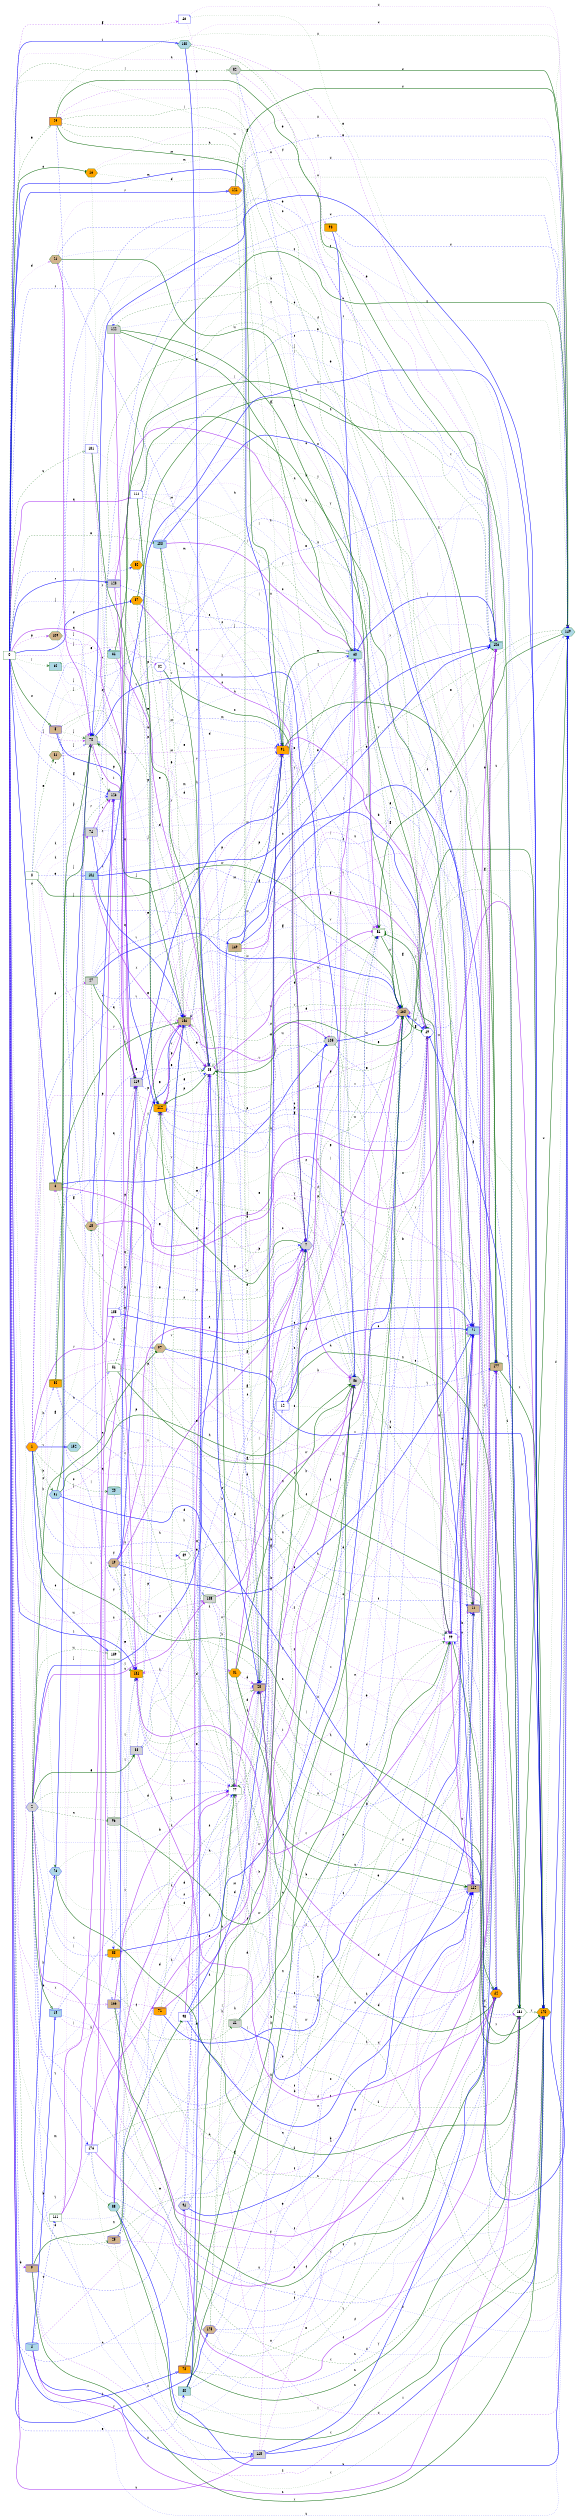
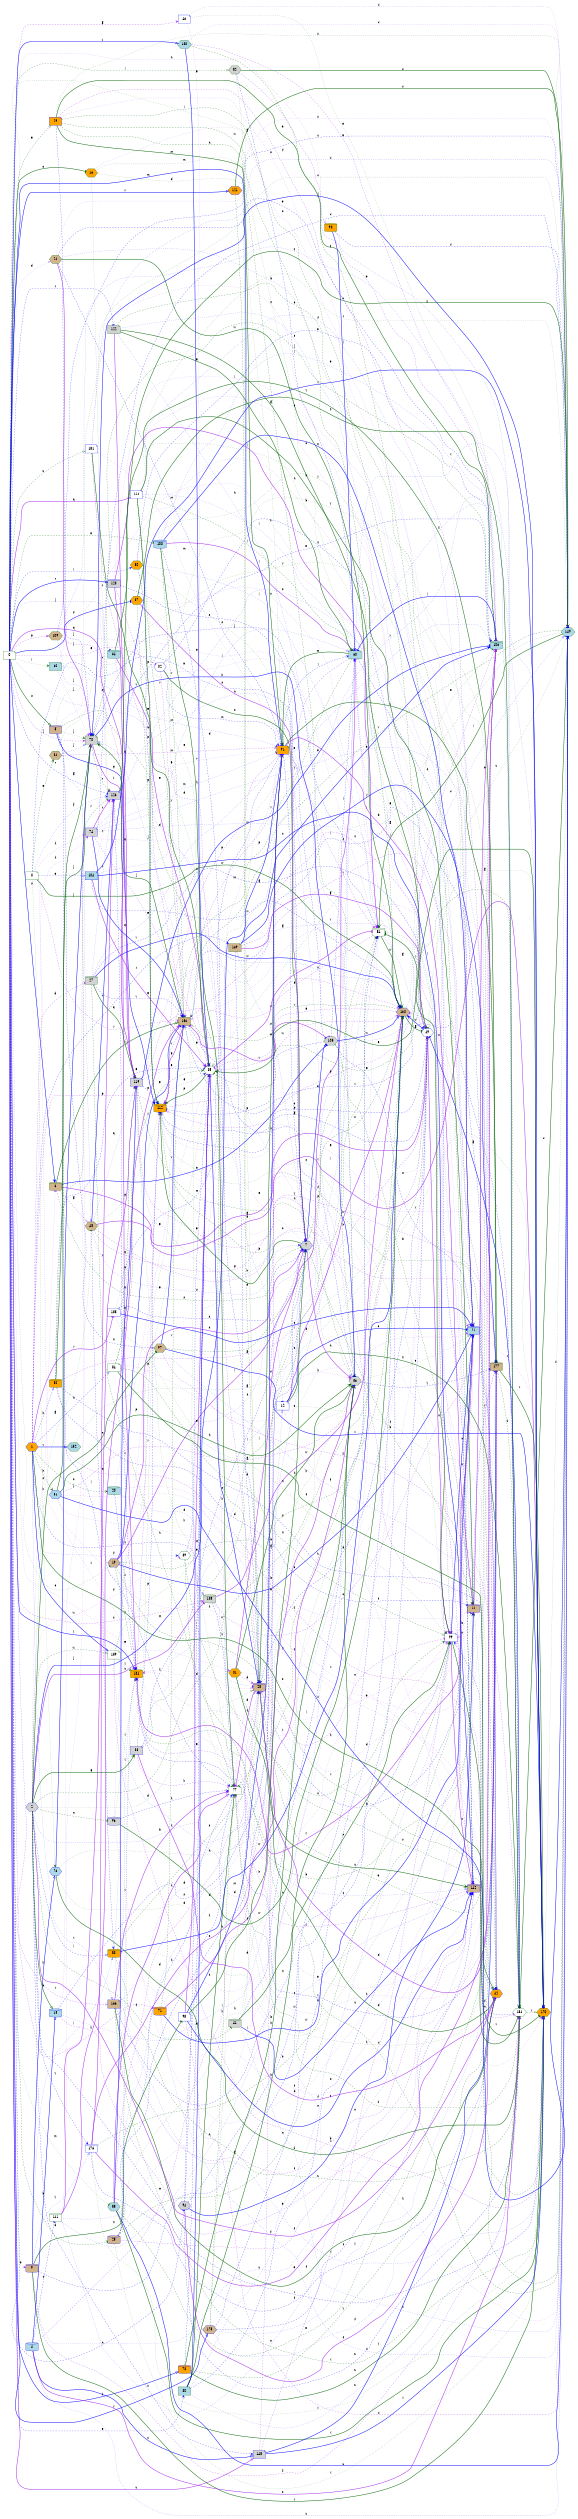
node "156": shape cylinder -> note
node "96": color darkgreen -> blue
